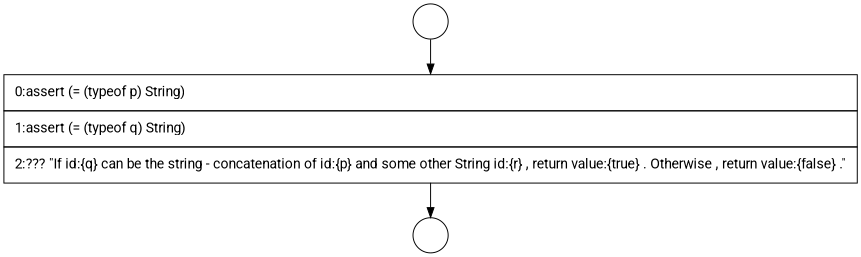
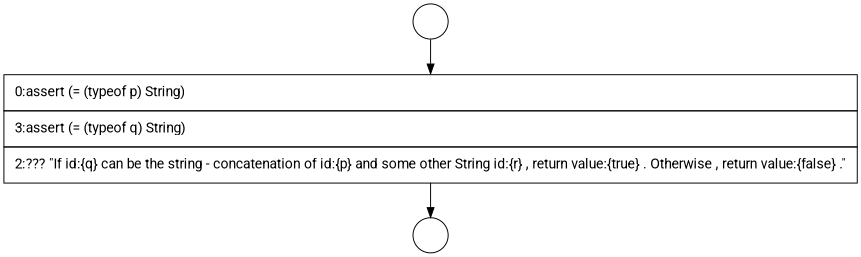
node "0:assert (= (typeof p) String)": text "1:assert (= (typeof q) String)" -> "3:assert (= (typeof q) String)"
